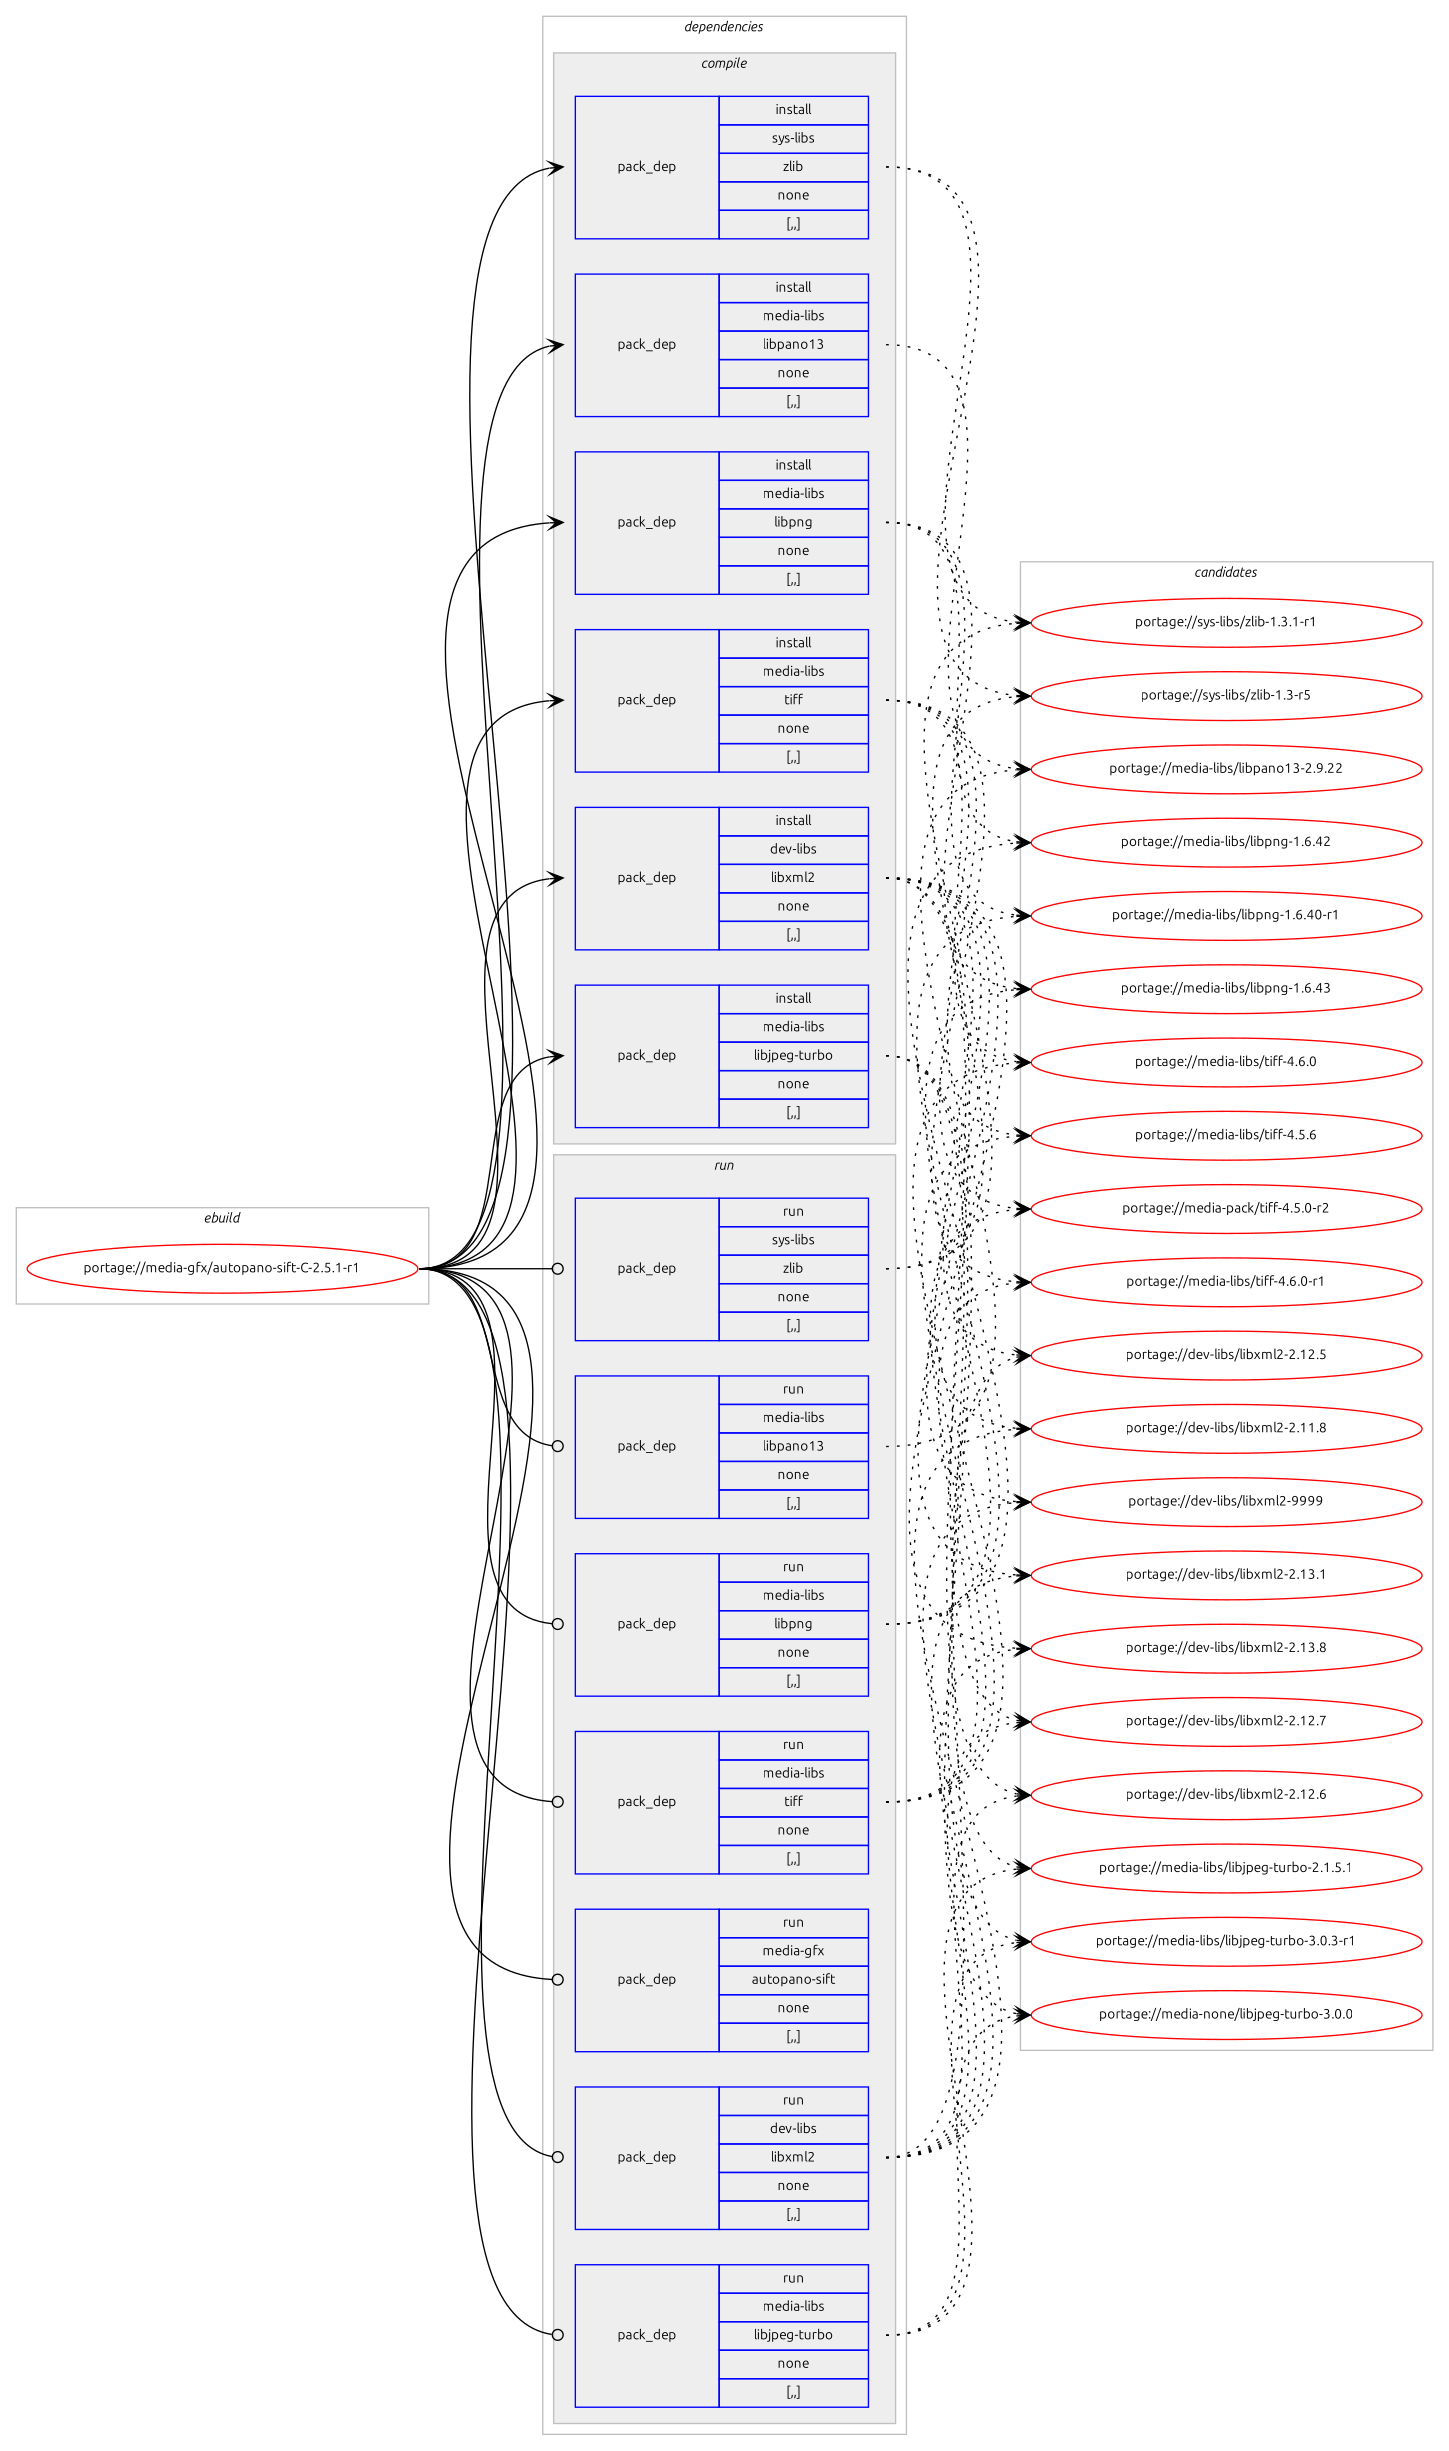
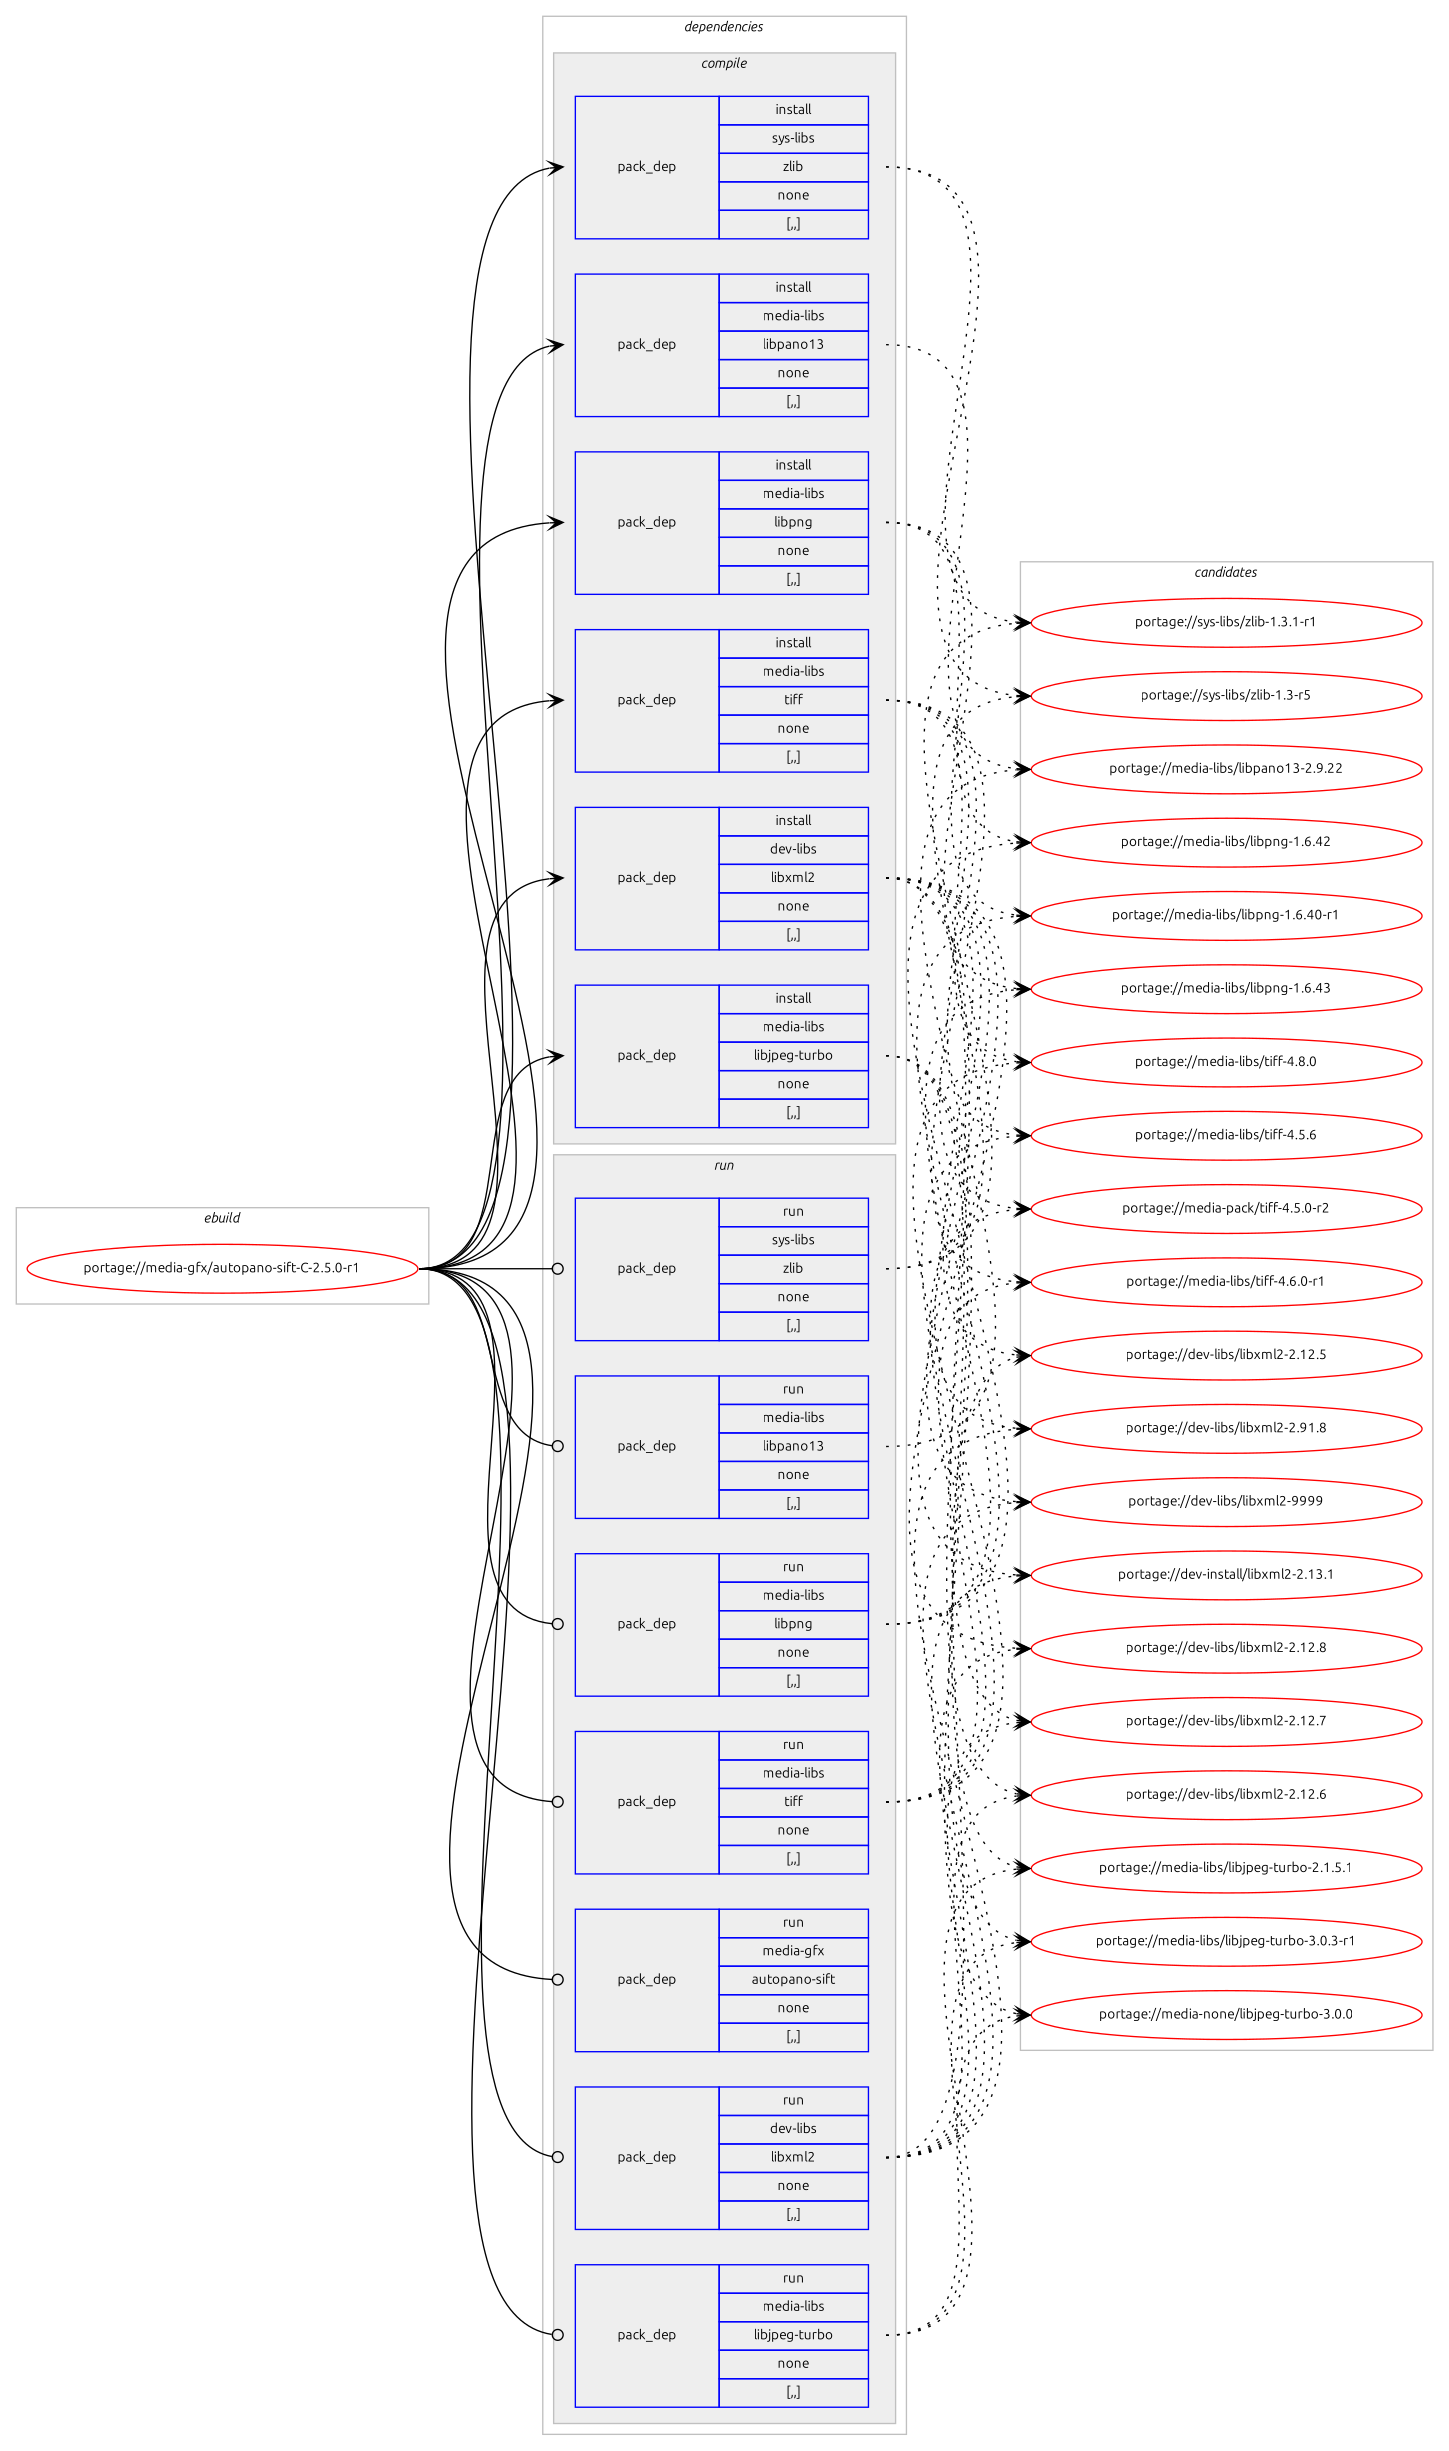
node "portage://media-libs/tiff-4.6.0": label "portage://media-libs/tiff-4.6.0" -> "portage://media-libs/tiff-4.8.0"
node "portage://media-gfx/autopano-sift-C-2.5.1-r1": label "portage://media-gfx/autopano-sift-C-2.5.1-r1" -> "portage://media-gfx/autopano-sift-C-2.5.0-r1"
node "portage://dev-libs/libxml2-2.11.8": label "portage://dev-libs/libxml2-2.11.8" -> "portage://dev-libs/libxml2-2.91.8"
node "portage://dev-libs/libxml2-2.13.1": label "portage://dev-libs/libxml2-2.13.1" -> "portage://dev-install/libxml2-2.13.1"
node "portage://dev-libs/libxml2-2.13.8": label "portage://dev-libs/libxml2-2.13.8" -> "portage://dev-libs/libxml2-2.12.8"
